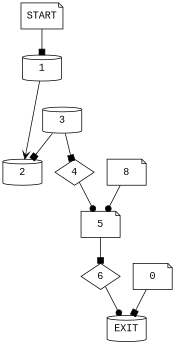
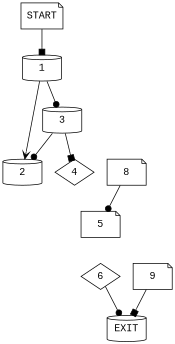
edge "1" -> "3": added
edge "3" -> "2": arrowhead box -> dot
edge "4" -> "5": removed
edge "5" -> "6": removed
node "0": label "0" -> "9"
